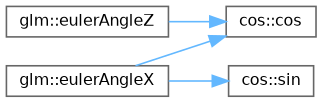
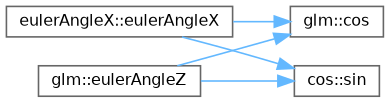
node "cos::cos": label "cos::cos" -> "glm::cos"
node "glm::eulerAngleX": label "glm::eulerAngleX" -> "eulerAngleX::eulerAngleX"
edge "glm::eulerAngleZ" -> "cos::sin": added
